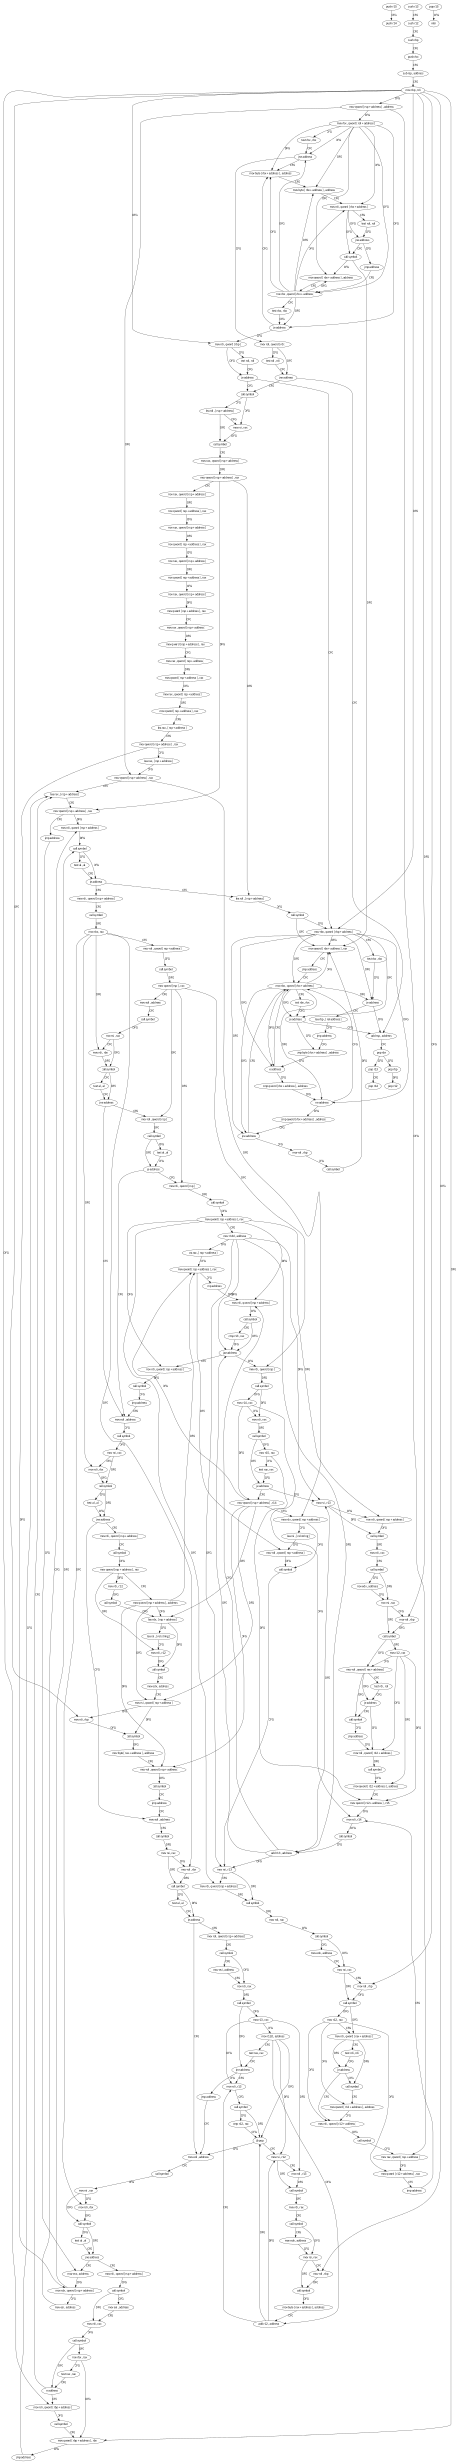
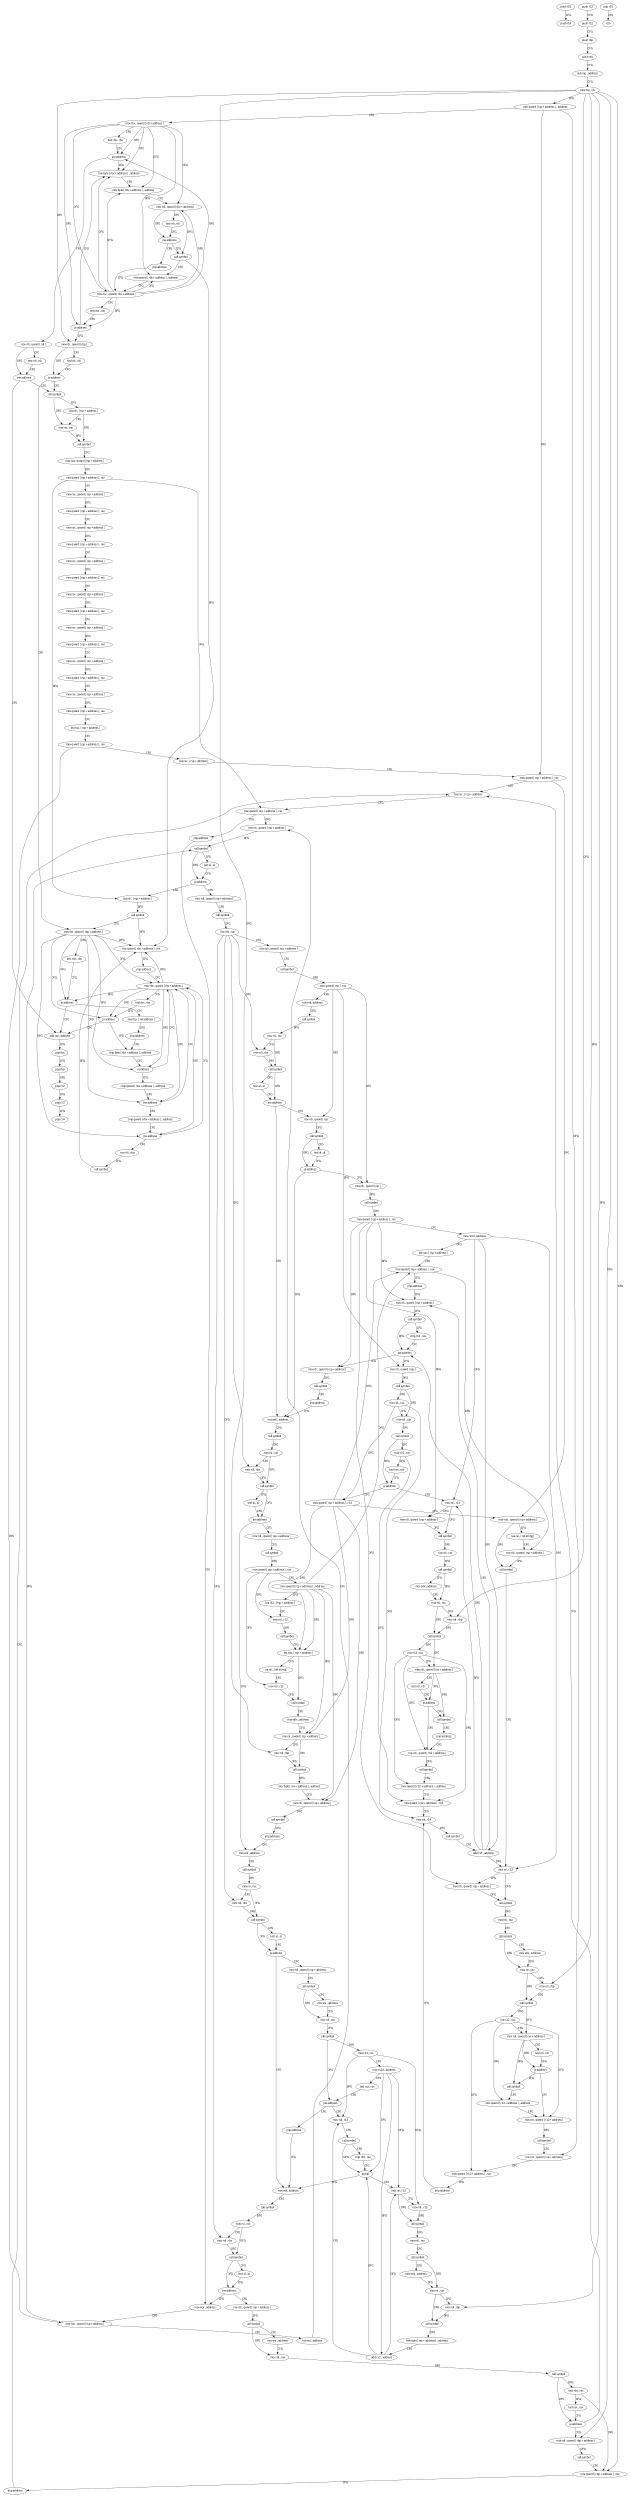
edge "mov rbp , rdi" -> "mov rbx , qword [ rbp + address ]": removed, label "DFG"
edge "pop rbx" -> "pop r13": now "pop r12" -> "pop r13"
edge "mov r13d , address" -> "jae address": removed, label "DFG"
node "lea r12 , [ rsp + address ]": added
